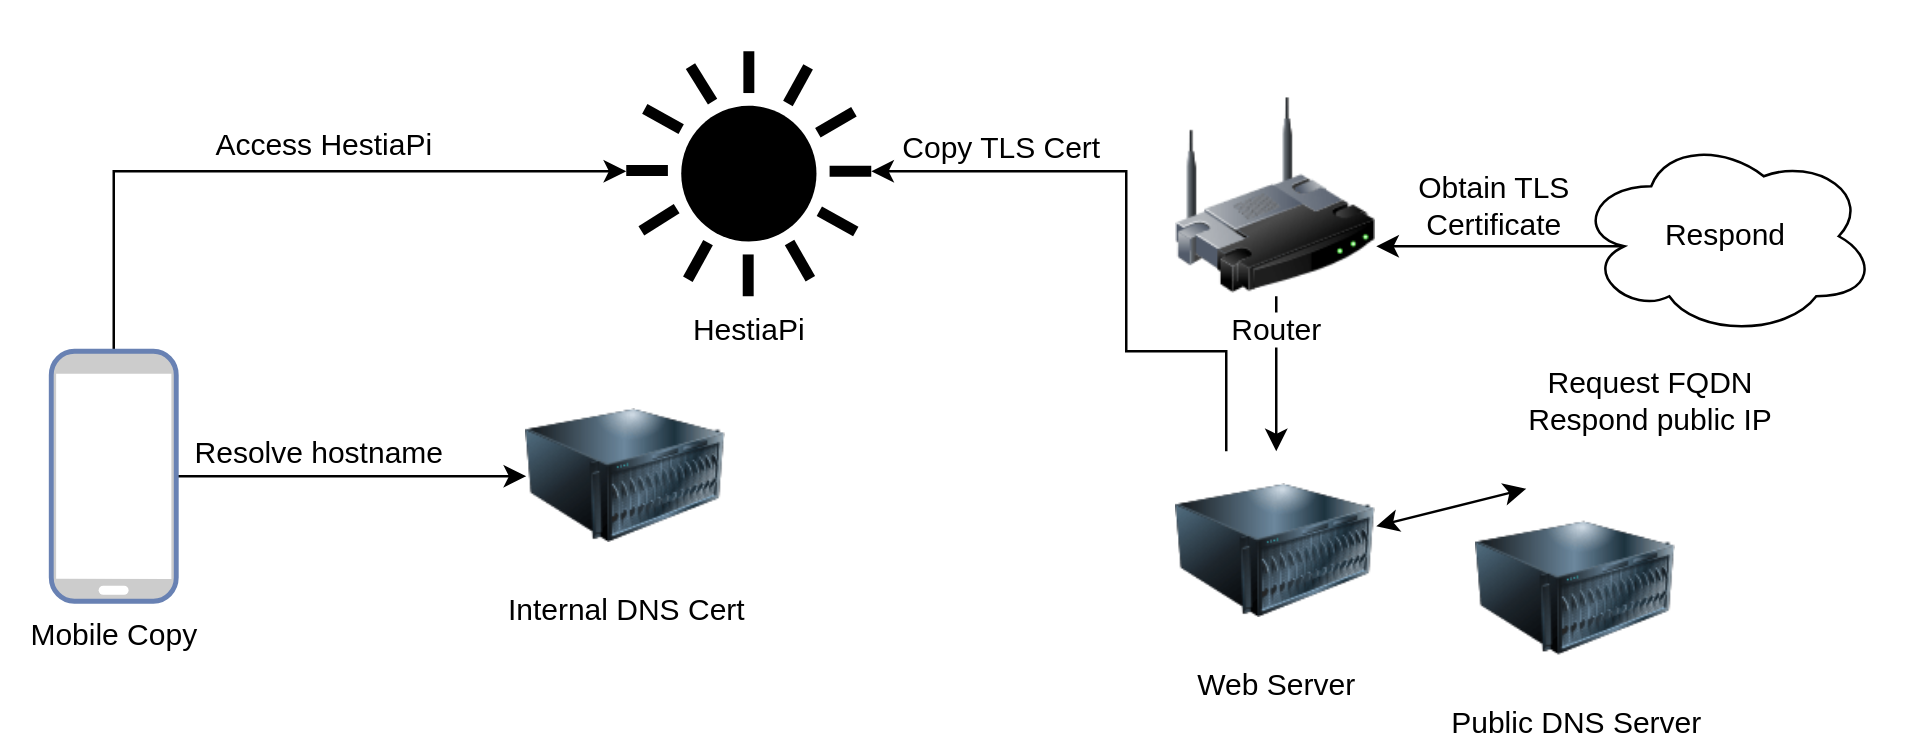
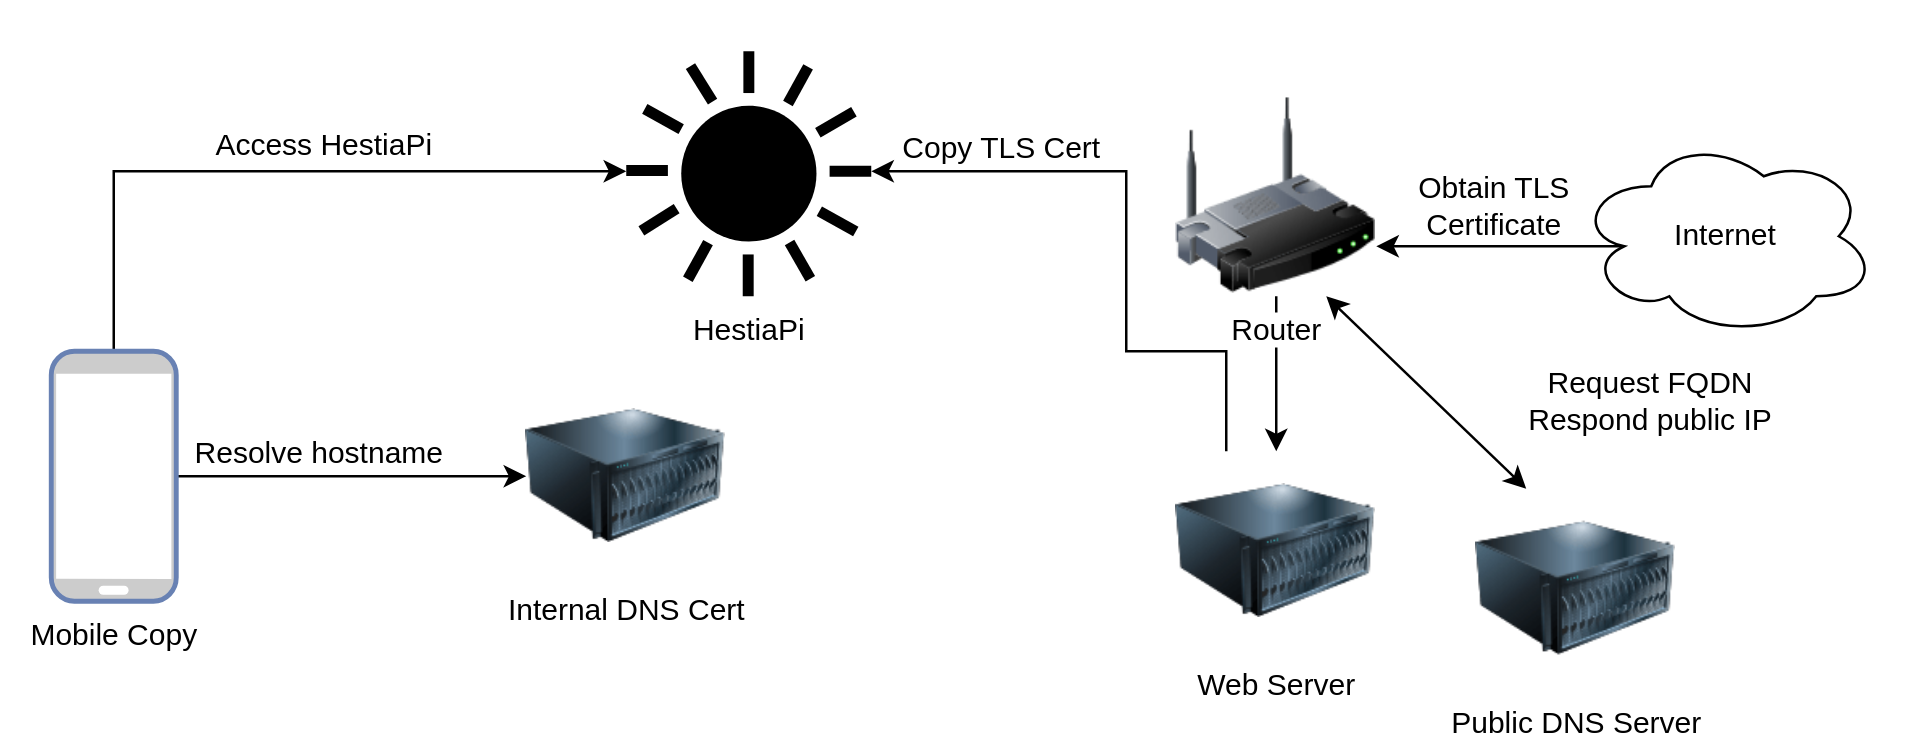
node "Respond": label "Respond" -> "Internet"
edge "Web Server" -- "Public DNS Server": now "Router" -- "Public DNS Server"
